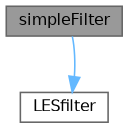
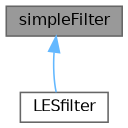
edge "simpleFilter" -> "LESfilter": reversed
